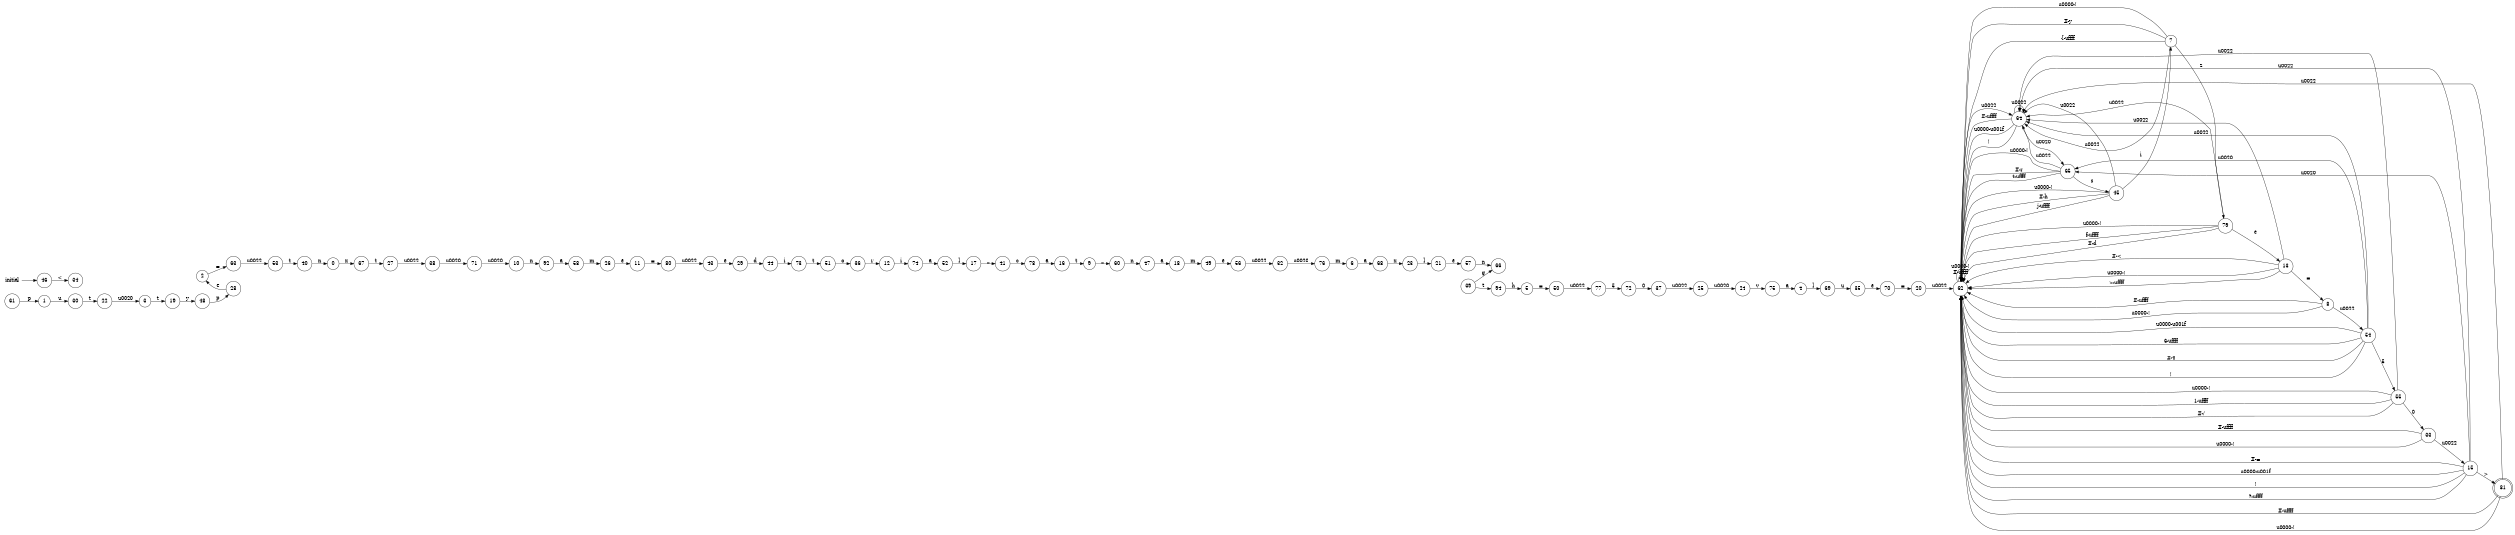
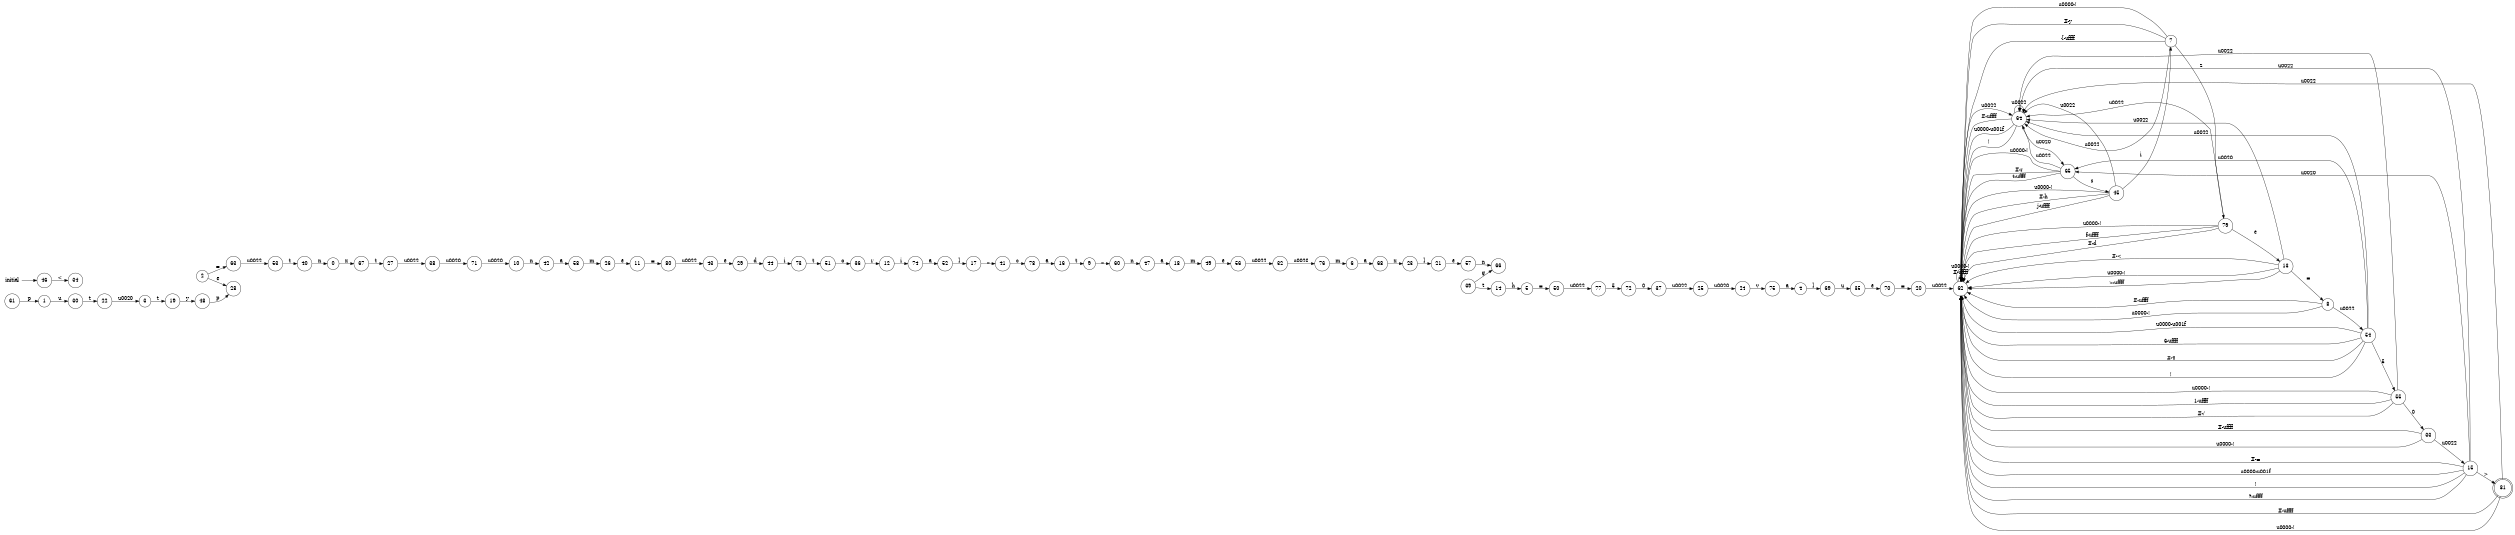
node "92": label "92" -> "42"
edge "28" -> "2": reversed
node "94": label "94" -> "14"
